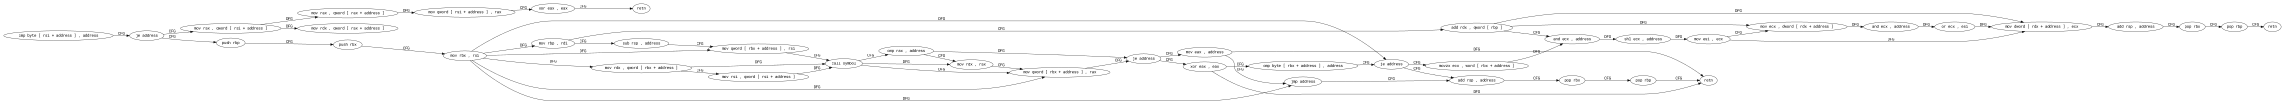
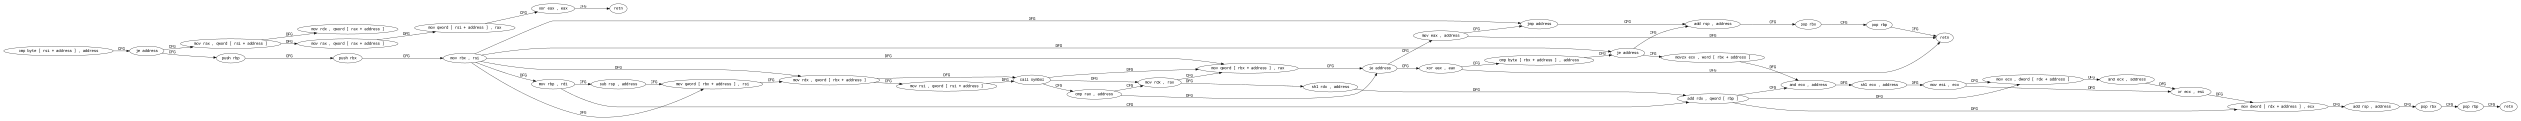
edge "mov esi , ecx" -> "mov dword [ rdx + address ] , ecx": now "mov esi , ecx" -> "or ecx , esi"
edge "mov qword [ rbx + address ] , rsi" -> "call symbol": now "mov qword [ rbx + address ] , rsi" -> "mov rdx , qword [ rbx + address ]"
node "shl rdx , address": added
